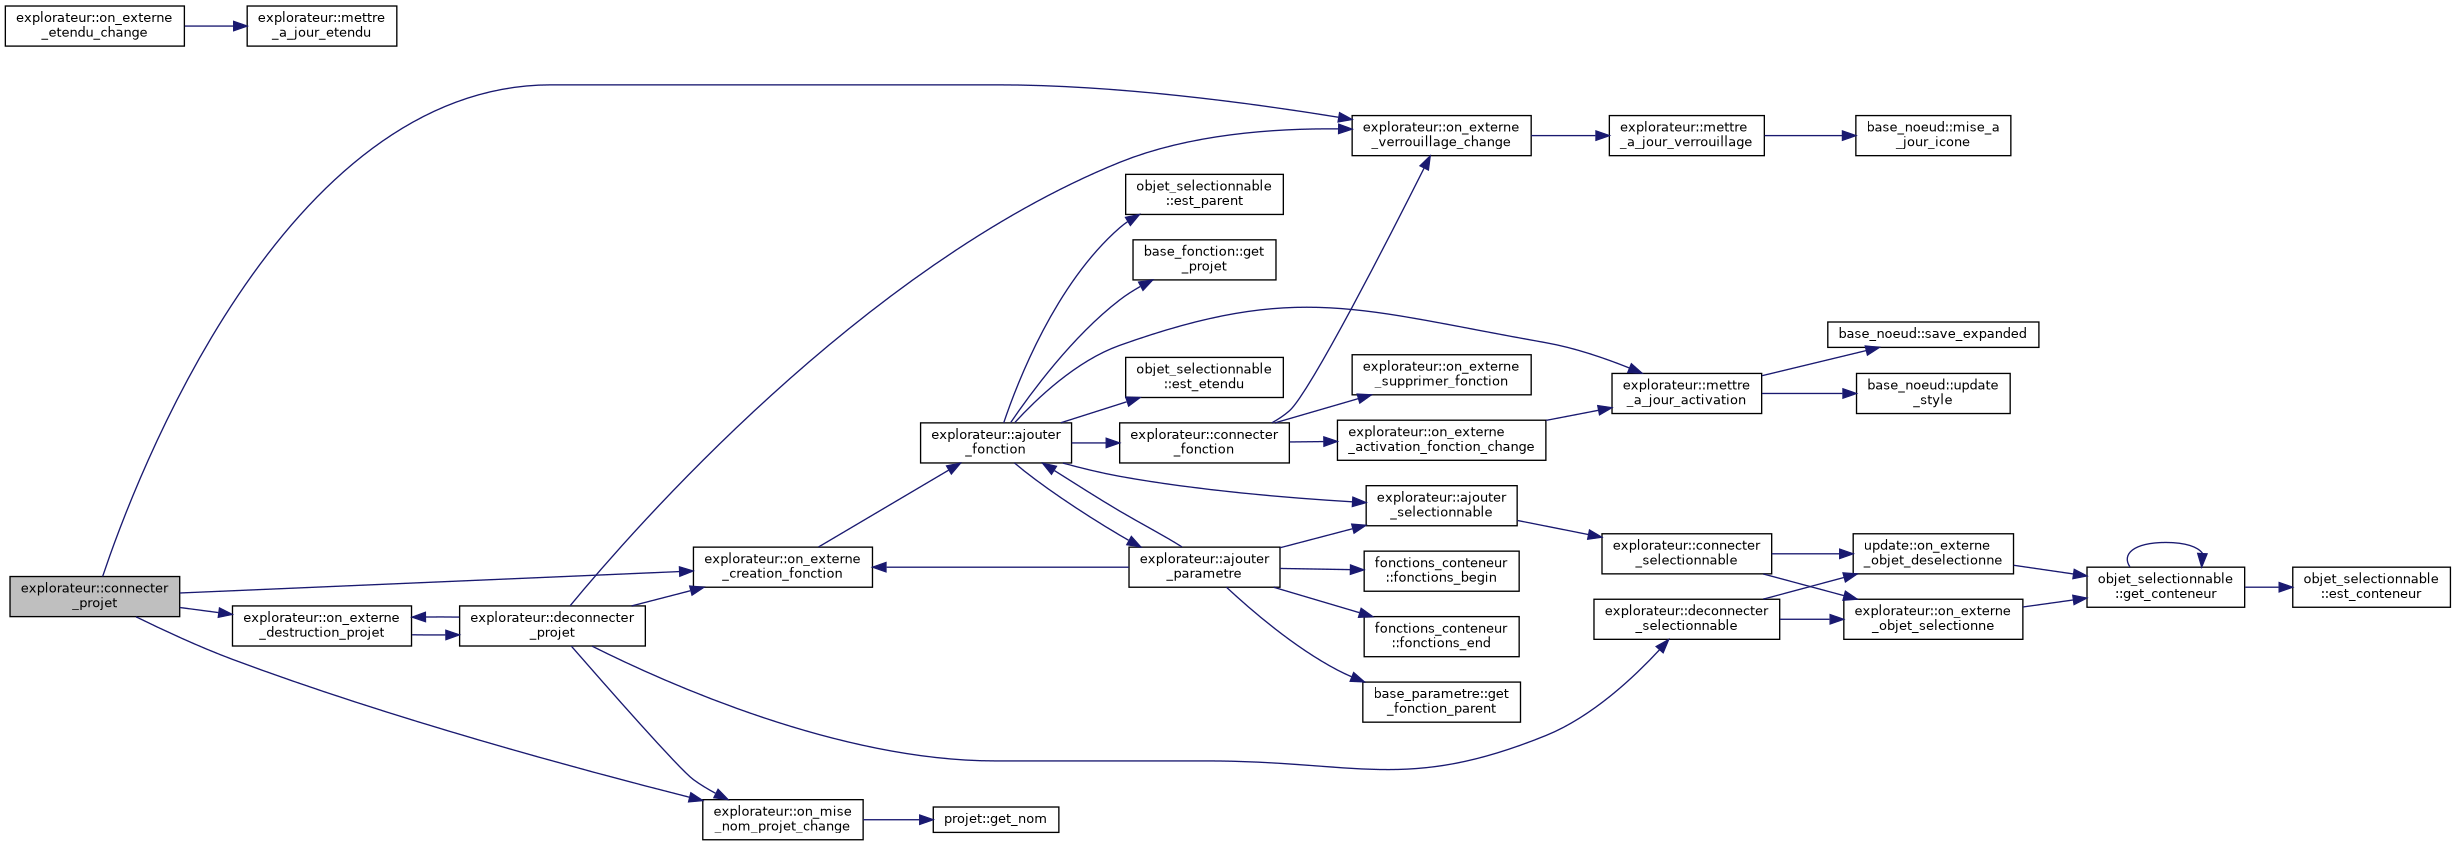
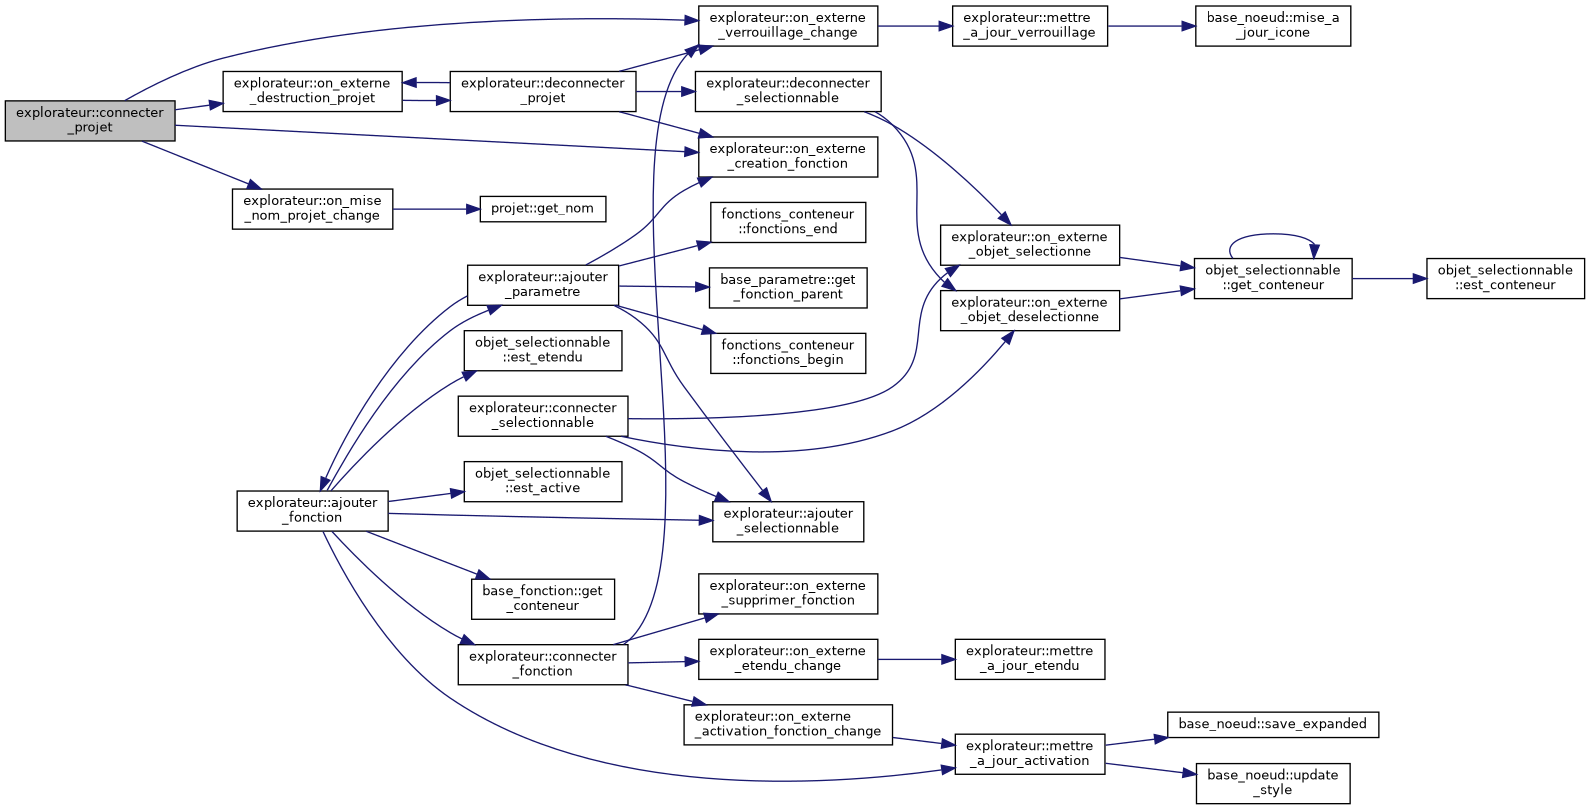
node "objet_selectionnable ::est_parent": label "objet_selectionnable ::est_parent" -> "objet_selectionnable ::est_active"
node "base_fonction::get _projet": label "base_fonction::get _projet" -> "base_fonction::get _conteneur"
edge "explorateur::on_externe _creation_fonction" -> "explorateur::ajouter _fonction": removed
edge "explorateur::ajouter _selectionnable" -> "explorateur::connecter _selectionnable": reversed
node "update::on_externe _objet_deselectionne": label "update::on_externe _objet_deselectionne" -> "explorateur::on_externe _objet_deselectionne"
edge "explorateur::connecter _fonction" -> "explorateur::on_externe _etendu_change": added
edge "explorateur::deconnecter _projet" -> "explorateur::on_mise _nom_projet_change": removed
